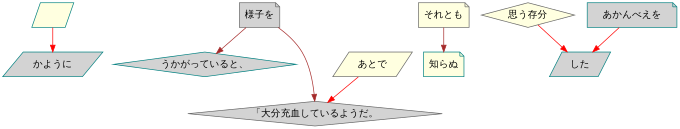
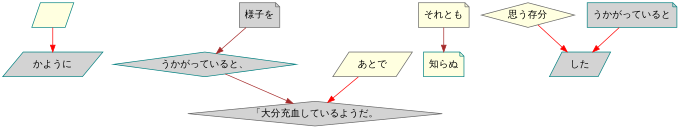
node "あかんべえを": label "あかんべえを" -> "うかがっていると"
edge "様子を" -> "「大分充血しているようだ。": now "うかがっていると、" -> "「大分充血しているようだ。"
